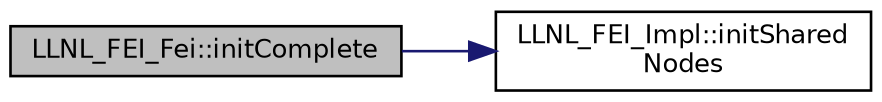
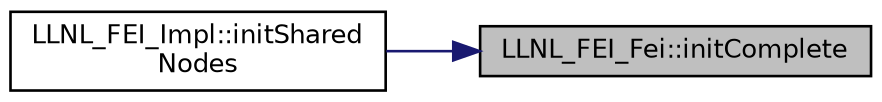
edge "LLNL_FEI_Fei::initComplete" -> "LLNL_FEI_Impl::initShared Nodes": reversed
